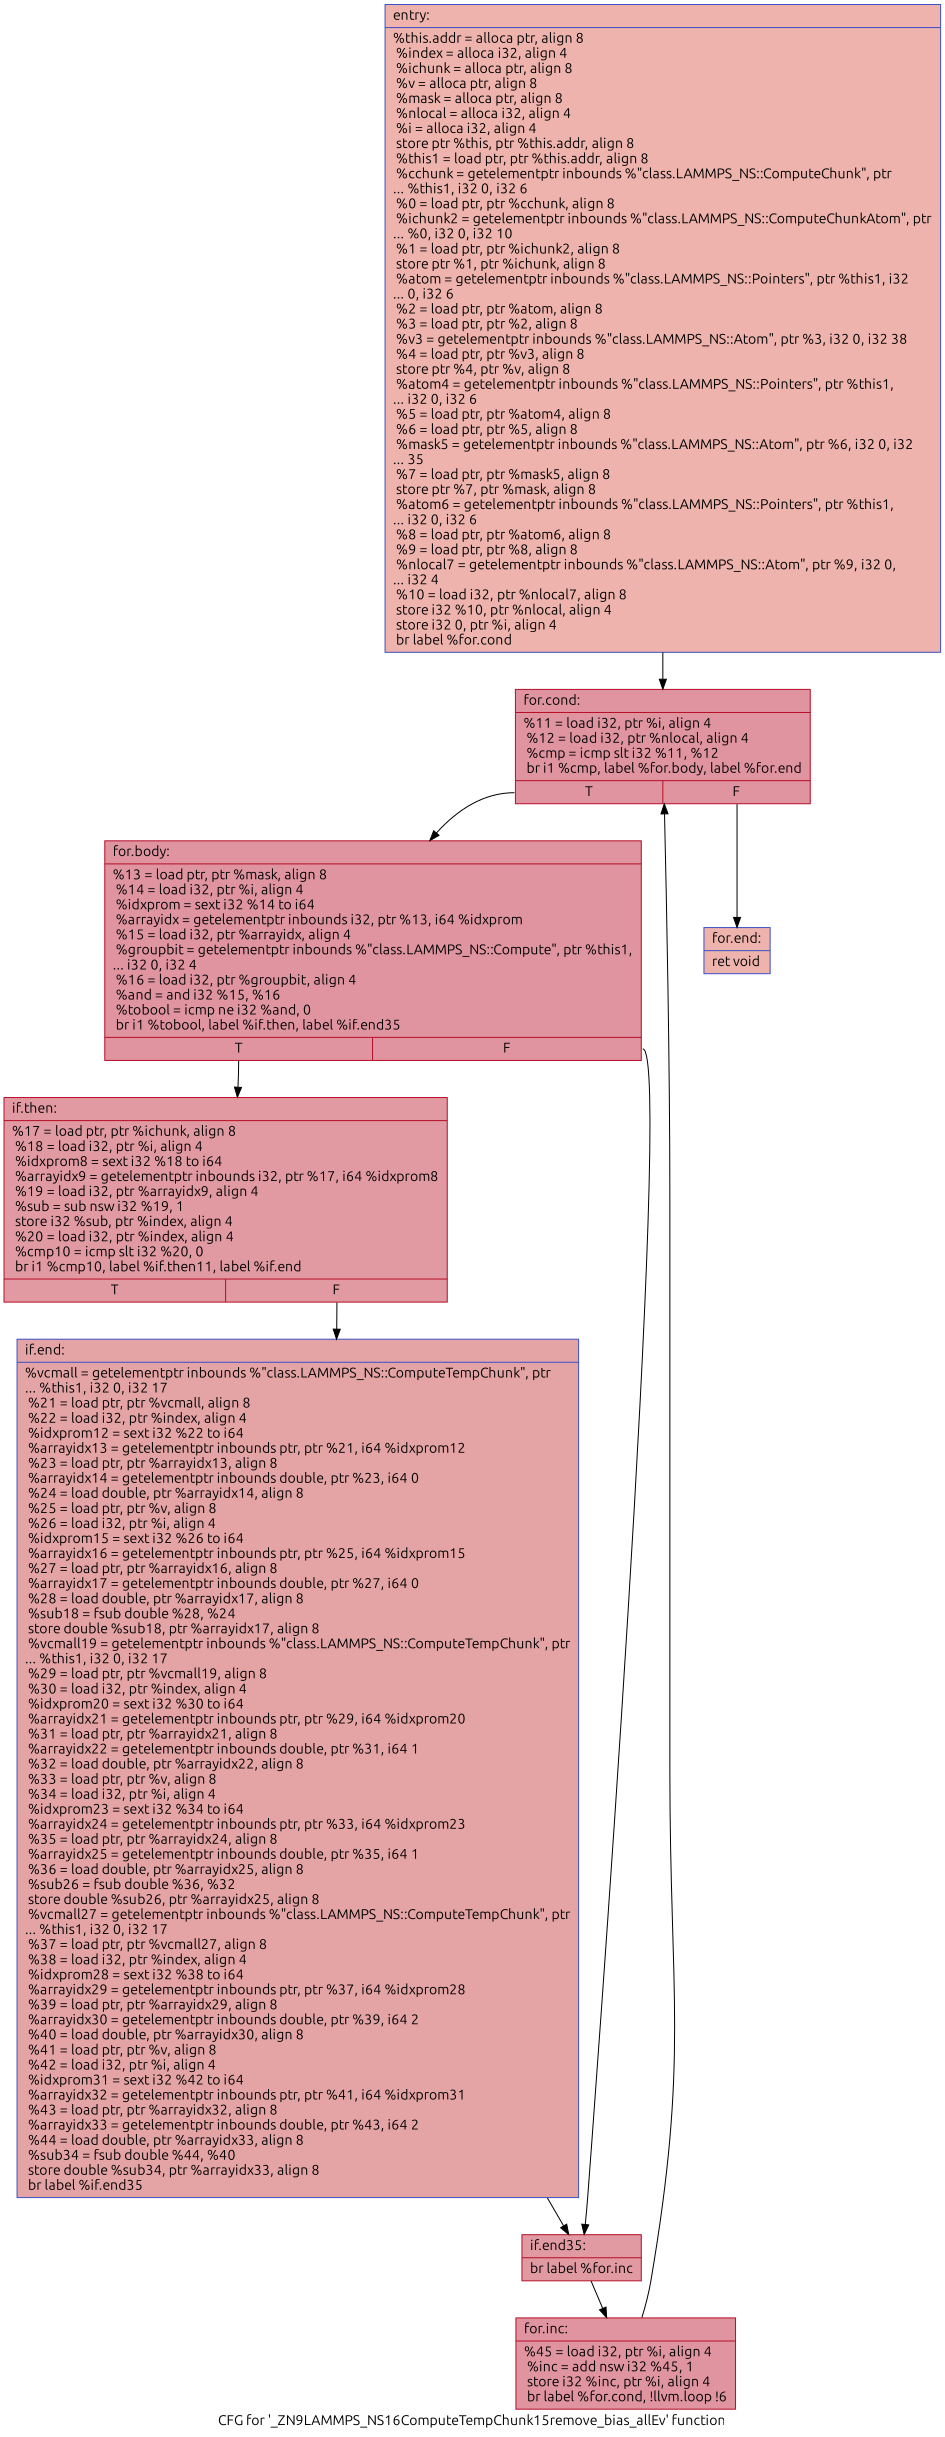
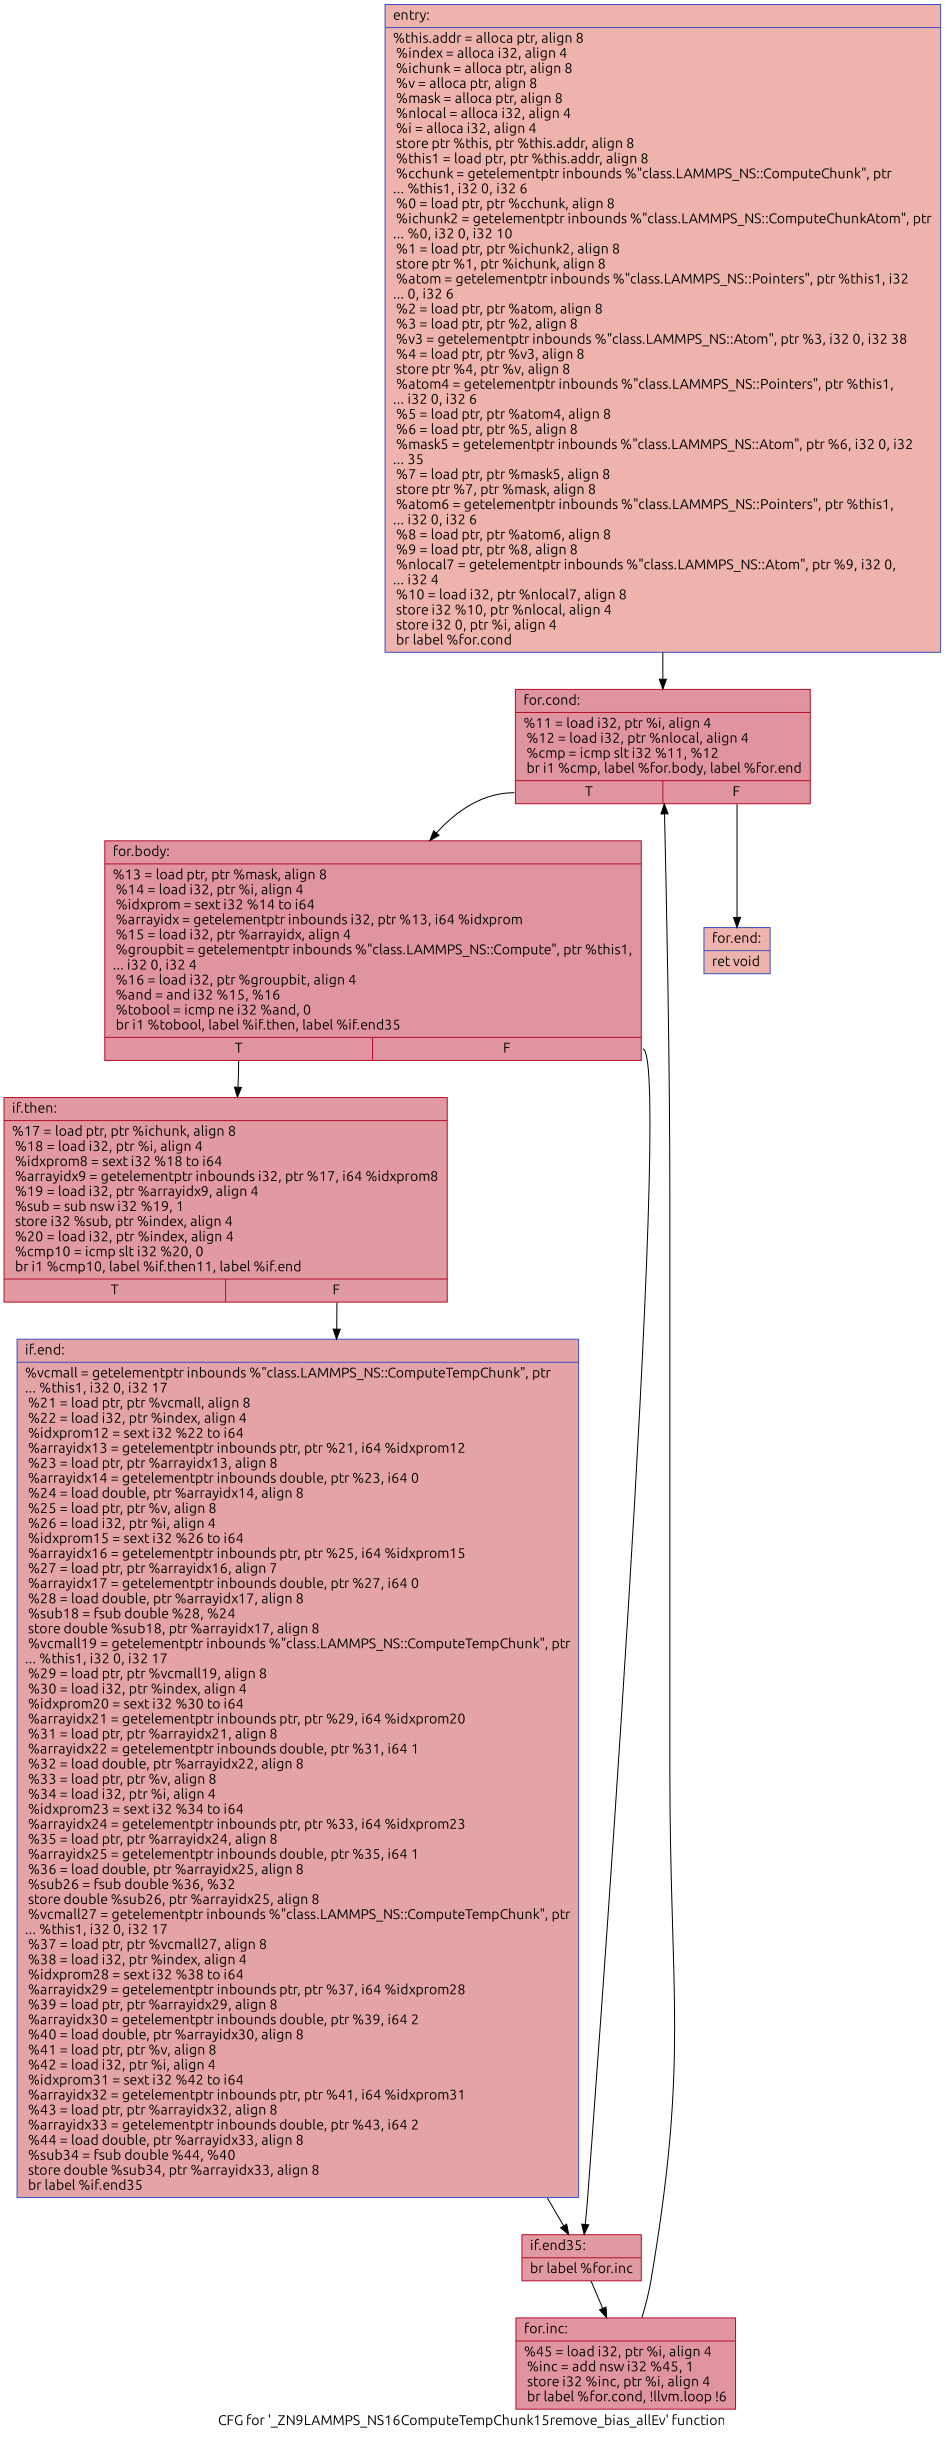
node "if.end:": text "%27 = load ptr, ptr %arrayidx16, align 8" -> "%27 = load ptr, ptr %arrayidx16, align 7"
